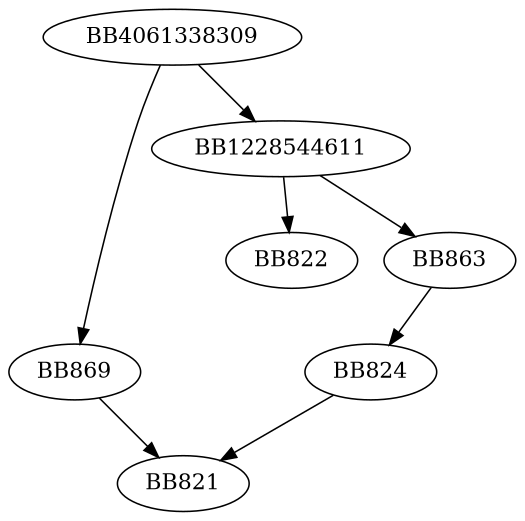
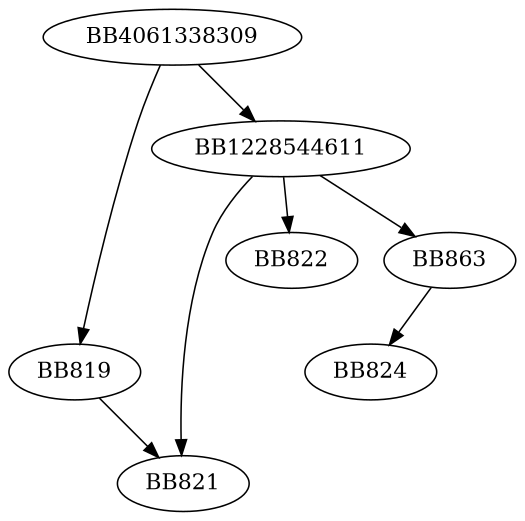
node "BB869": label "BB869" -> "BB819"
edge "BB824" -> "BB821": now "BB1228544611" -> "BB821"
